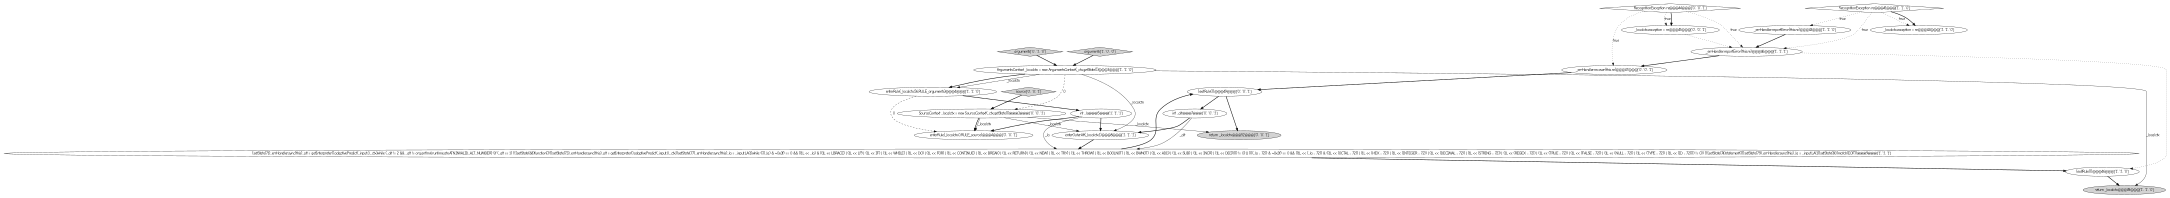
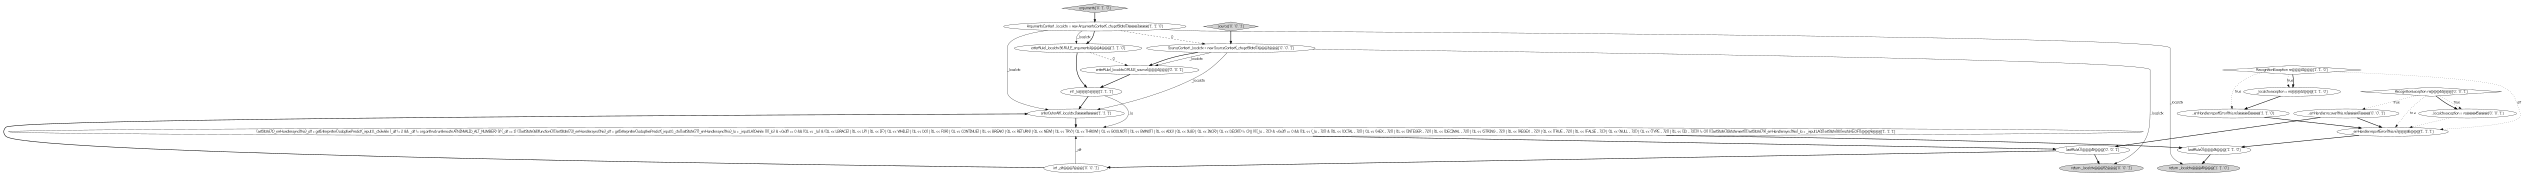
edge "RecognitionException re@@@41@@@['1', '1', '0']" -> "_errHandler.reportError(this,re)@@@46@@@['1', '1', '1']": label "true" -> "alt"
node "arguments['1', '0', '0']": removed
edge "_errHandler.reportError(this,re)@@@46@@@['1', '1', '1']" -> "{exitRule()}@@@46@@@['1', '1', '0']": style dotted -> bold
edge "_errHandler.reportError(this,re)@@@46@@@['1', '1', '1']" -> "_errHandler.recover(this,re)@@@47@@@['0', '0', '1']": reversed
edge "_localctx.exception = re@@@42@@@['1', '1', '0']" -> "_errHandler.reportError(this,re)@@@43@@@['1', '1', '0']": added
edge "int _la@@@5@@@['1', '1', '1']" -> "enterRule(_localctx,0,RULE_source)@@@4@@@['0', '0', '1']": reversed
